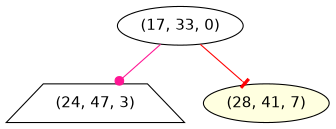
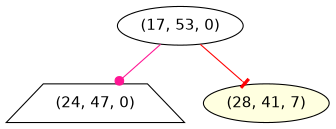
node "(17, 33, 0)": label "(17, 33, 0)" -> "(17, 53, 0)"
node "(24, 47, 3)": label "(24, 47, 3)" -> "(24, 47, 0)"
